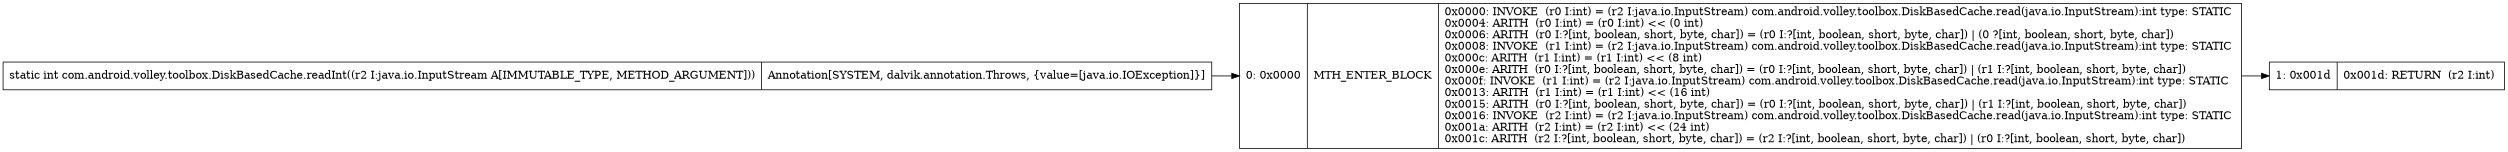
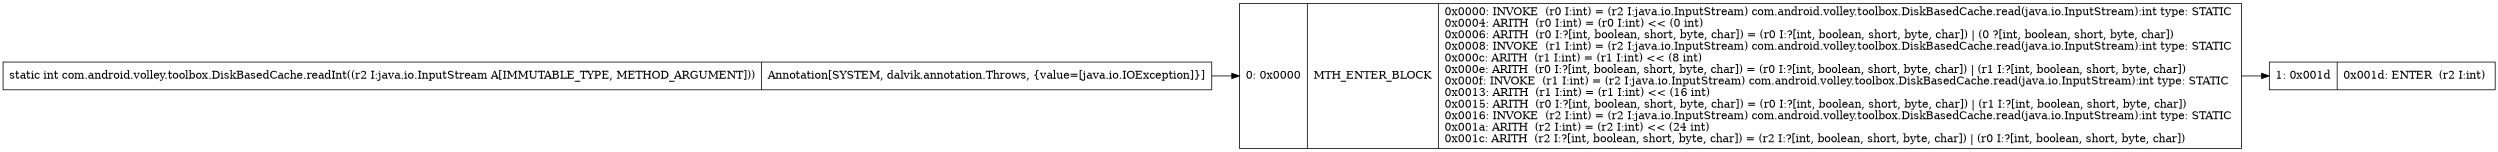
node "1: 0x001d": text "0x001d: RETURN  (r2 I:int)" -> "0x001d: ENTER  (r2 I:int)"
